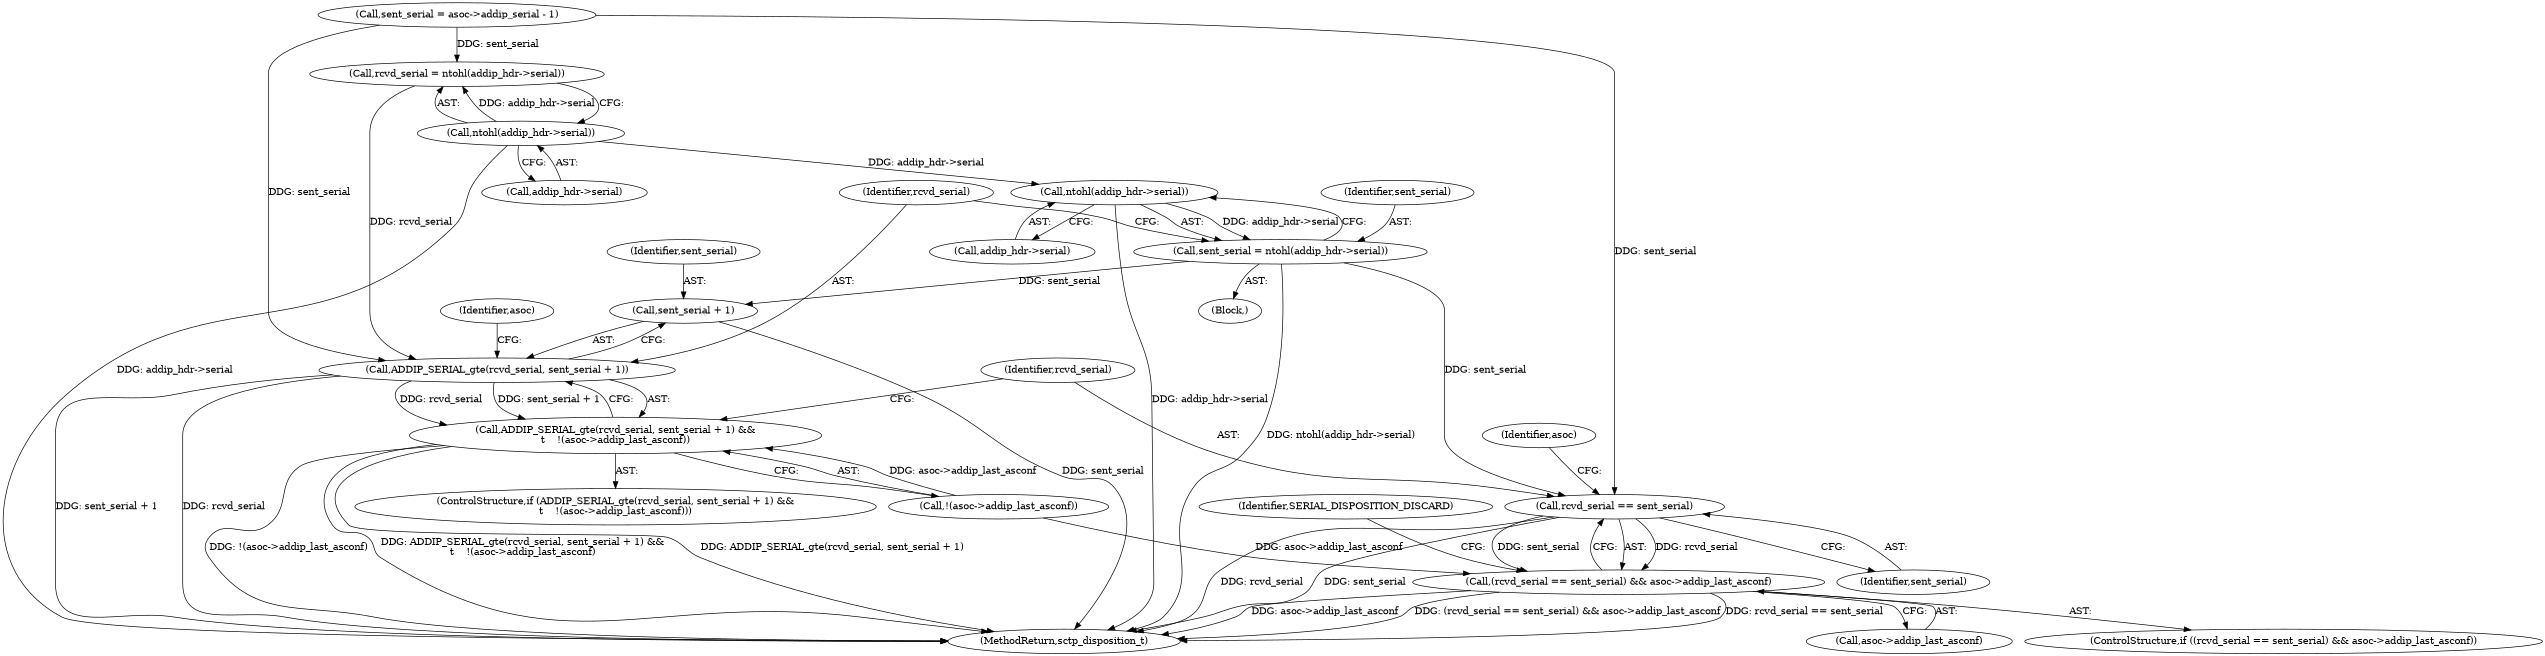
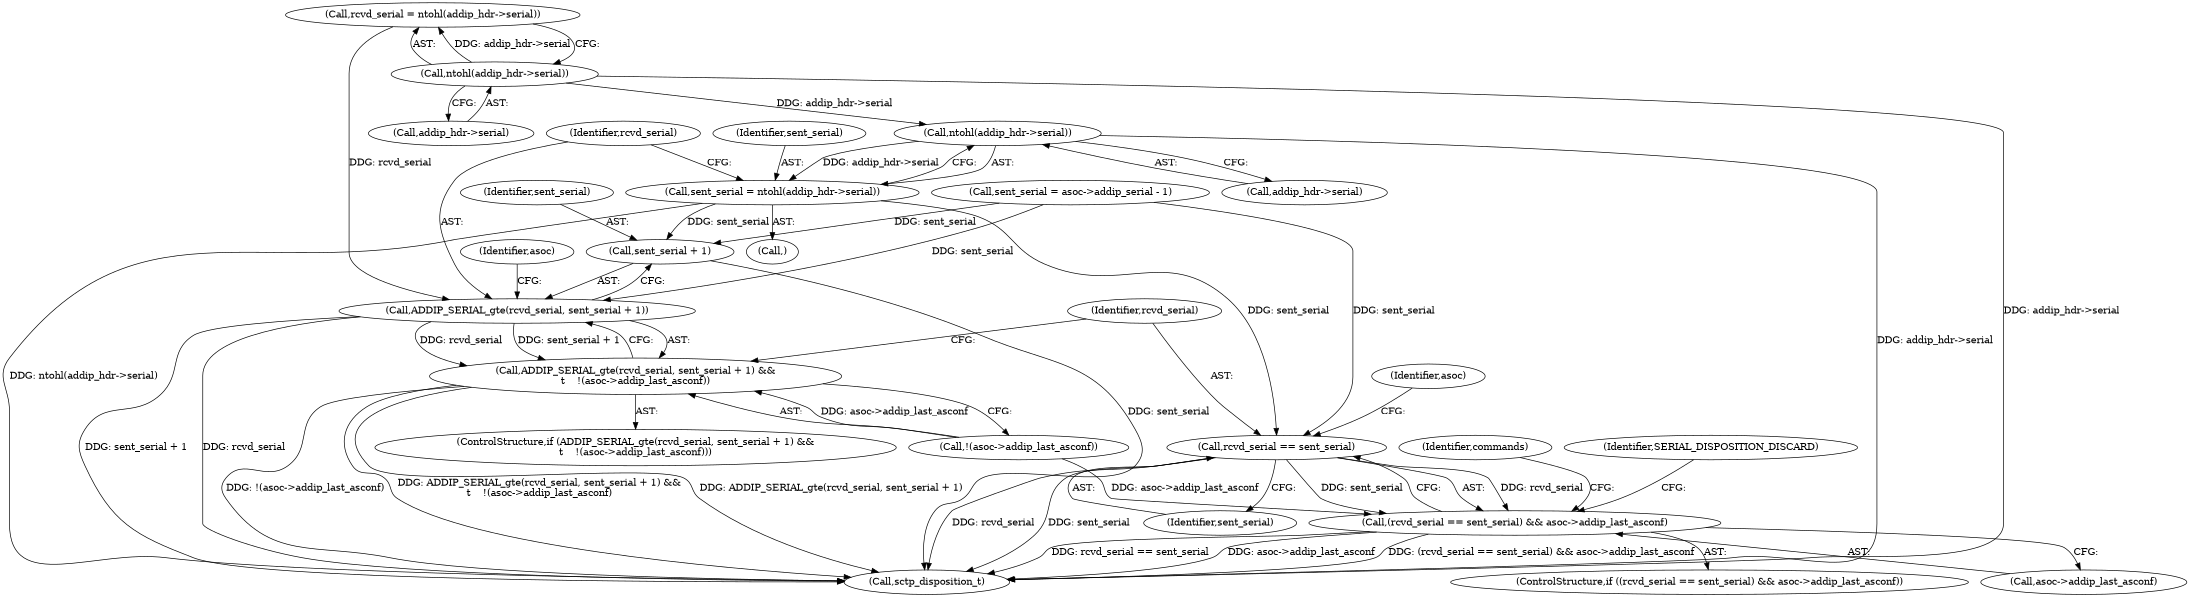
edge "(Call,sent_serial = asoc->addip_serial - 1)" -> "(Call,rcvd_serial = ntohl(addip_hdr->serial))": now "(Call,sent_serial = asoc->addip_serial - 1)" -> "(Call,sent_serial + 1)"
node "(Block,)": label "(Block,)" -> "(Call,)"
node "(Identifier,commands)": added
node "(MethodReturn,sctp_disposition_t)": label "(MethodReturn,sctp_disposition_t)" -> "(Call,sctp_disposition_t)"
